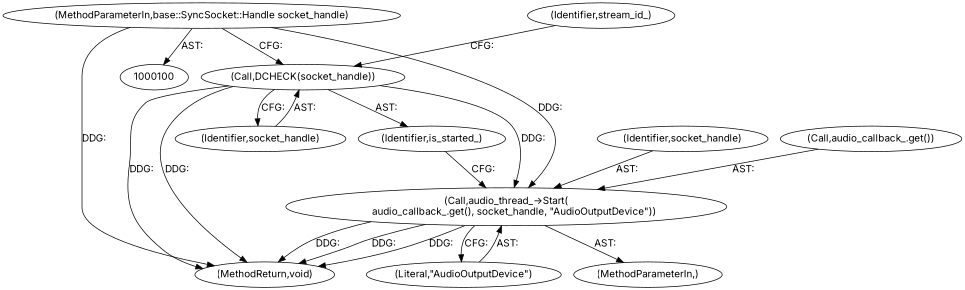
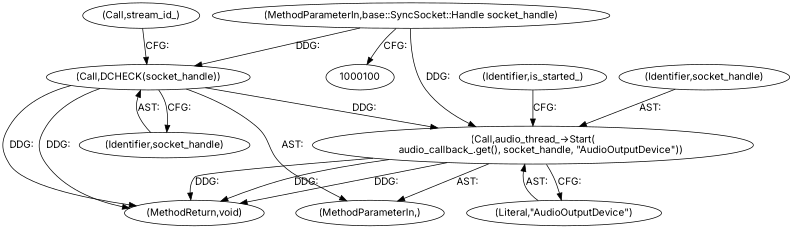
node "(Identifier,stream_id_)": label "(Identifier,stream_id_)" -> "(Call,stream_id_)"
edge "(MethodParameterIn,base::SyncSocket::Handle socket_handle)" -> "1000100": label "AST: " -> "CFG: "
edge "(MethodParameterIn,base::SyncSocket::Handle socket_handle)" -> "(Call,DCHECK(socket_handle))": label "CFG: " -> "DDG: "
edge "(Call,DCHECK(socket_handle))" -> "(Identifier,is_started_)": now "(Call,DCHECK(socket_handle))" -> "(MethodParameterIn,)"
node "(Call,audio_callback_.get())": removed
edge "(MethodParameterIn,base::SyncSocket::Handle socket_handle)" -> "(MethodReturn,void)": removed, label "DDG:"
